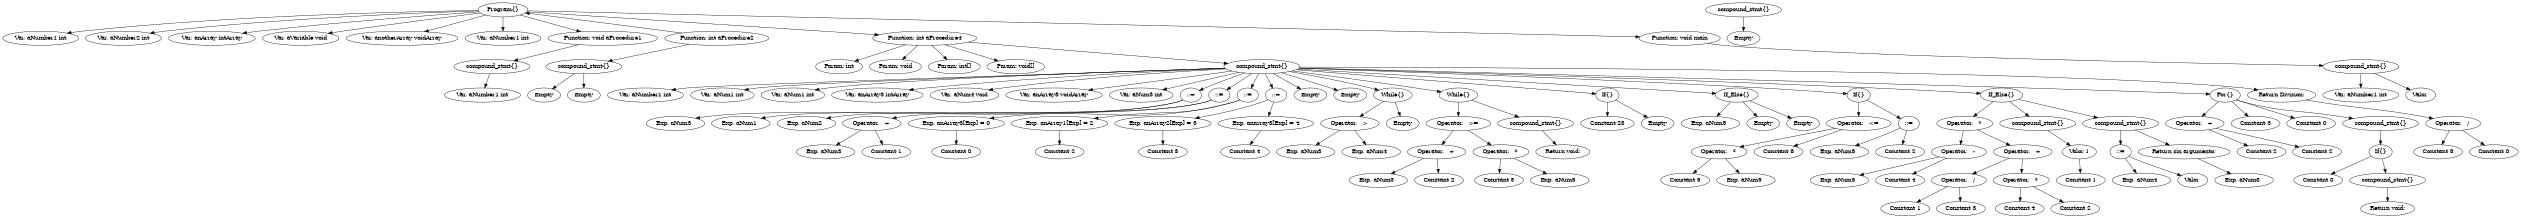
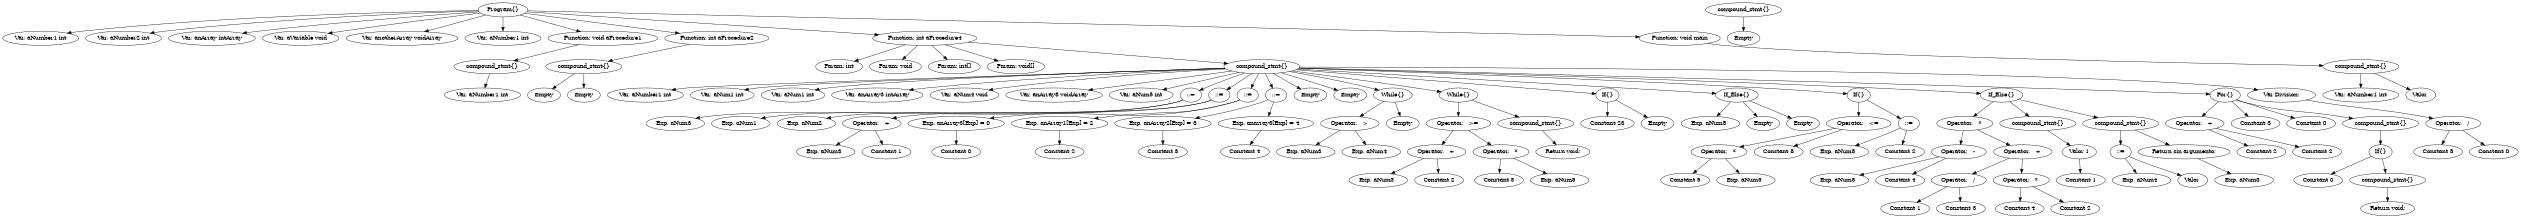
edge "Function: int aProcedure2" -> "Program{}": reversed
node "Return Division;": label "Return Division;" -> "Var Division;"
